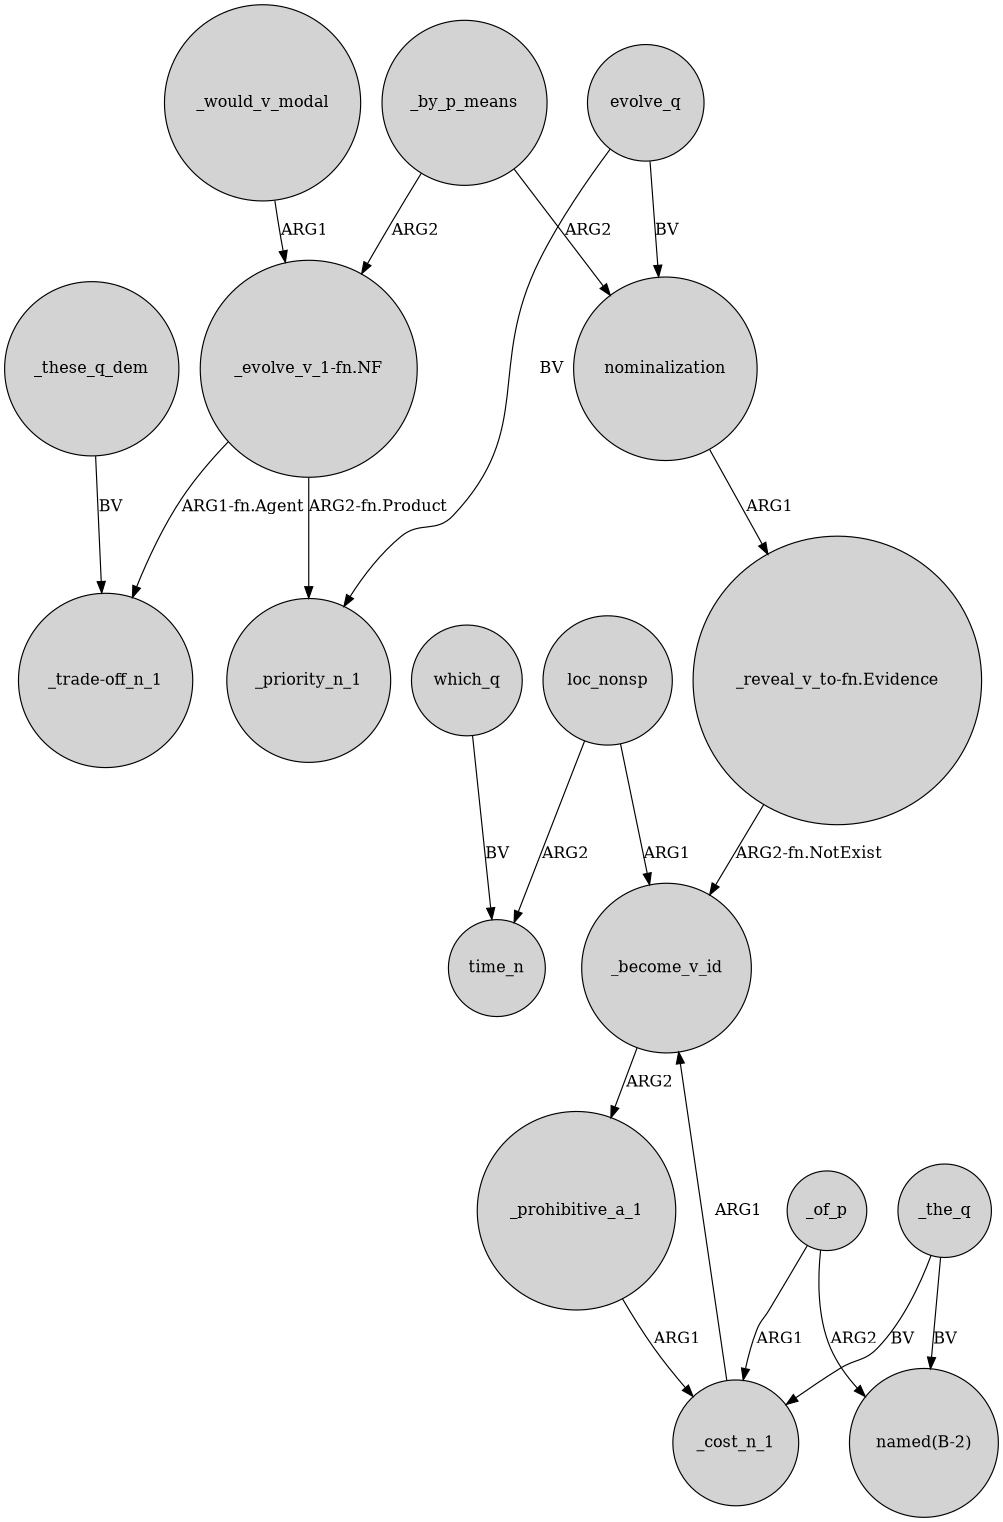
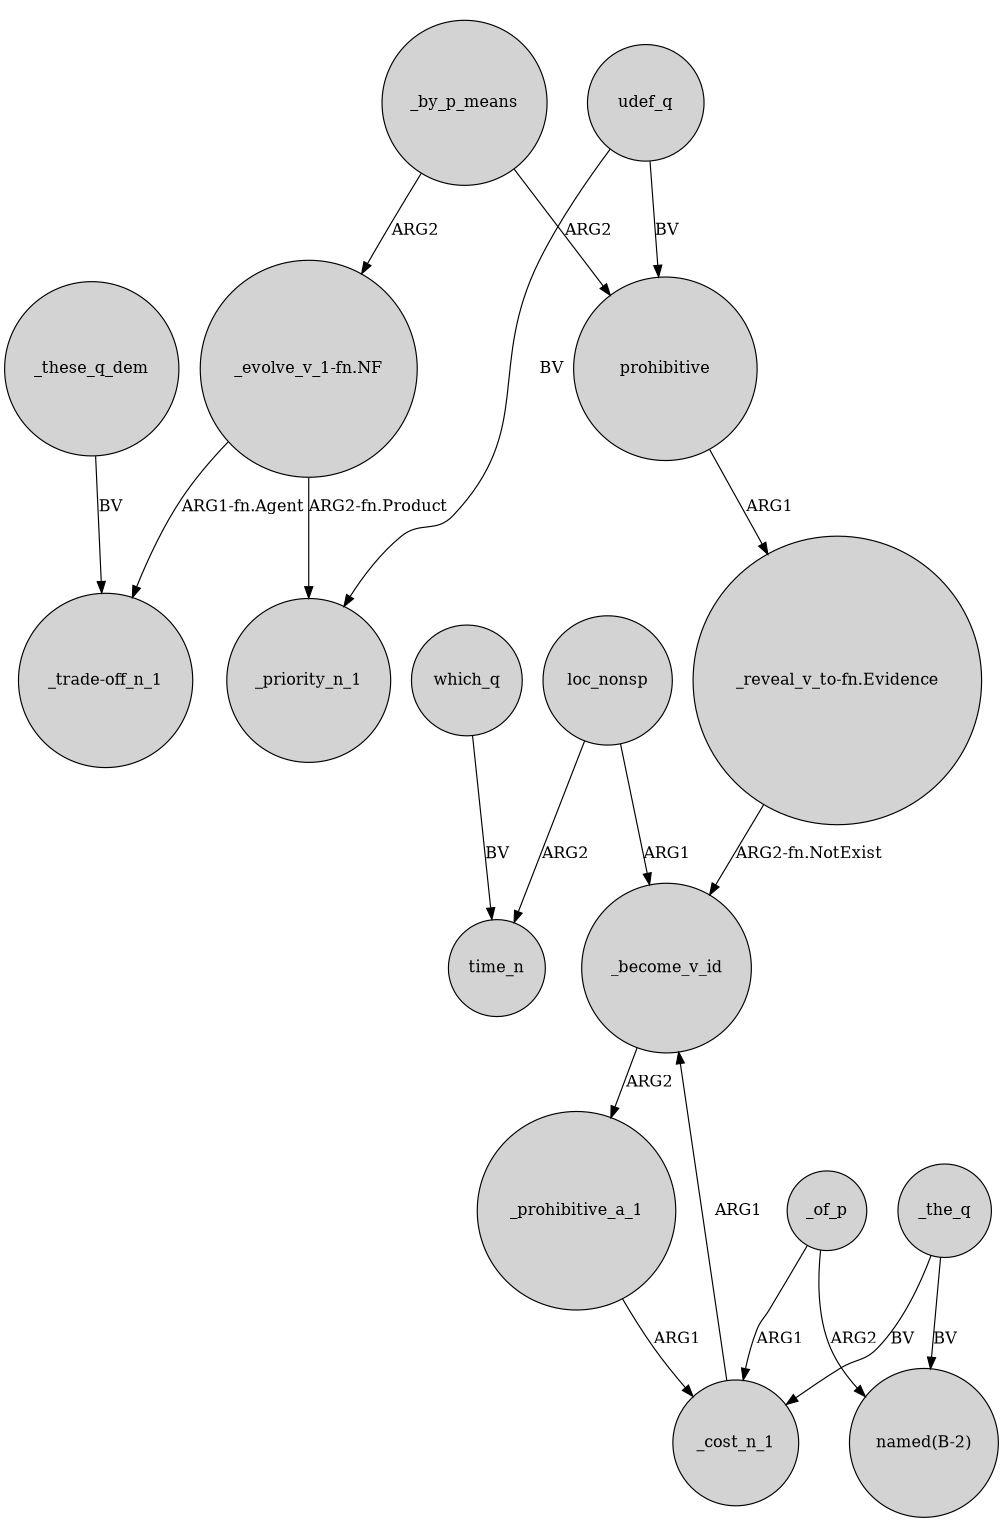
node "_would_v_modal": removed
node "evolve_q": label "evolve_q" -> "udef_q"
node "nominalization": label "nominalization" -> "prohibitive"
